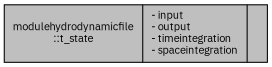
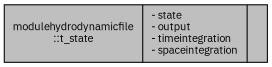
node "modulehydrodynamicfile": text "- input" -> "- state"
